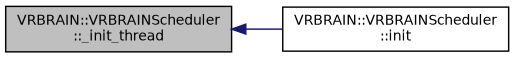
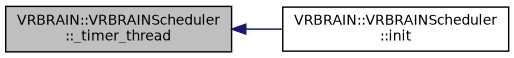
node "VRBRAIN::VRBRAINScheduler ::_init_thread": label "VRBRAIN::VRBRAINScheduler ::_init_thread" -> "VRBRAIN::VRBRAINScheduler ::_timer_thread"
